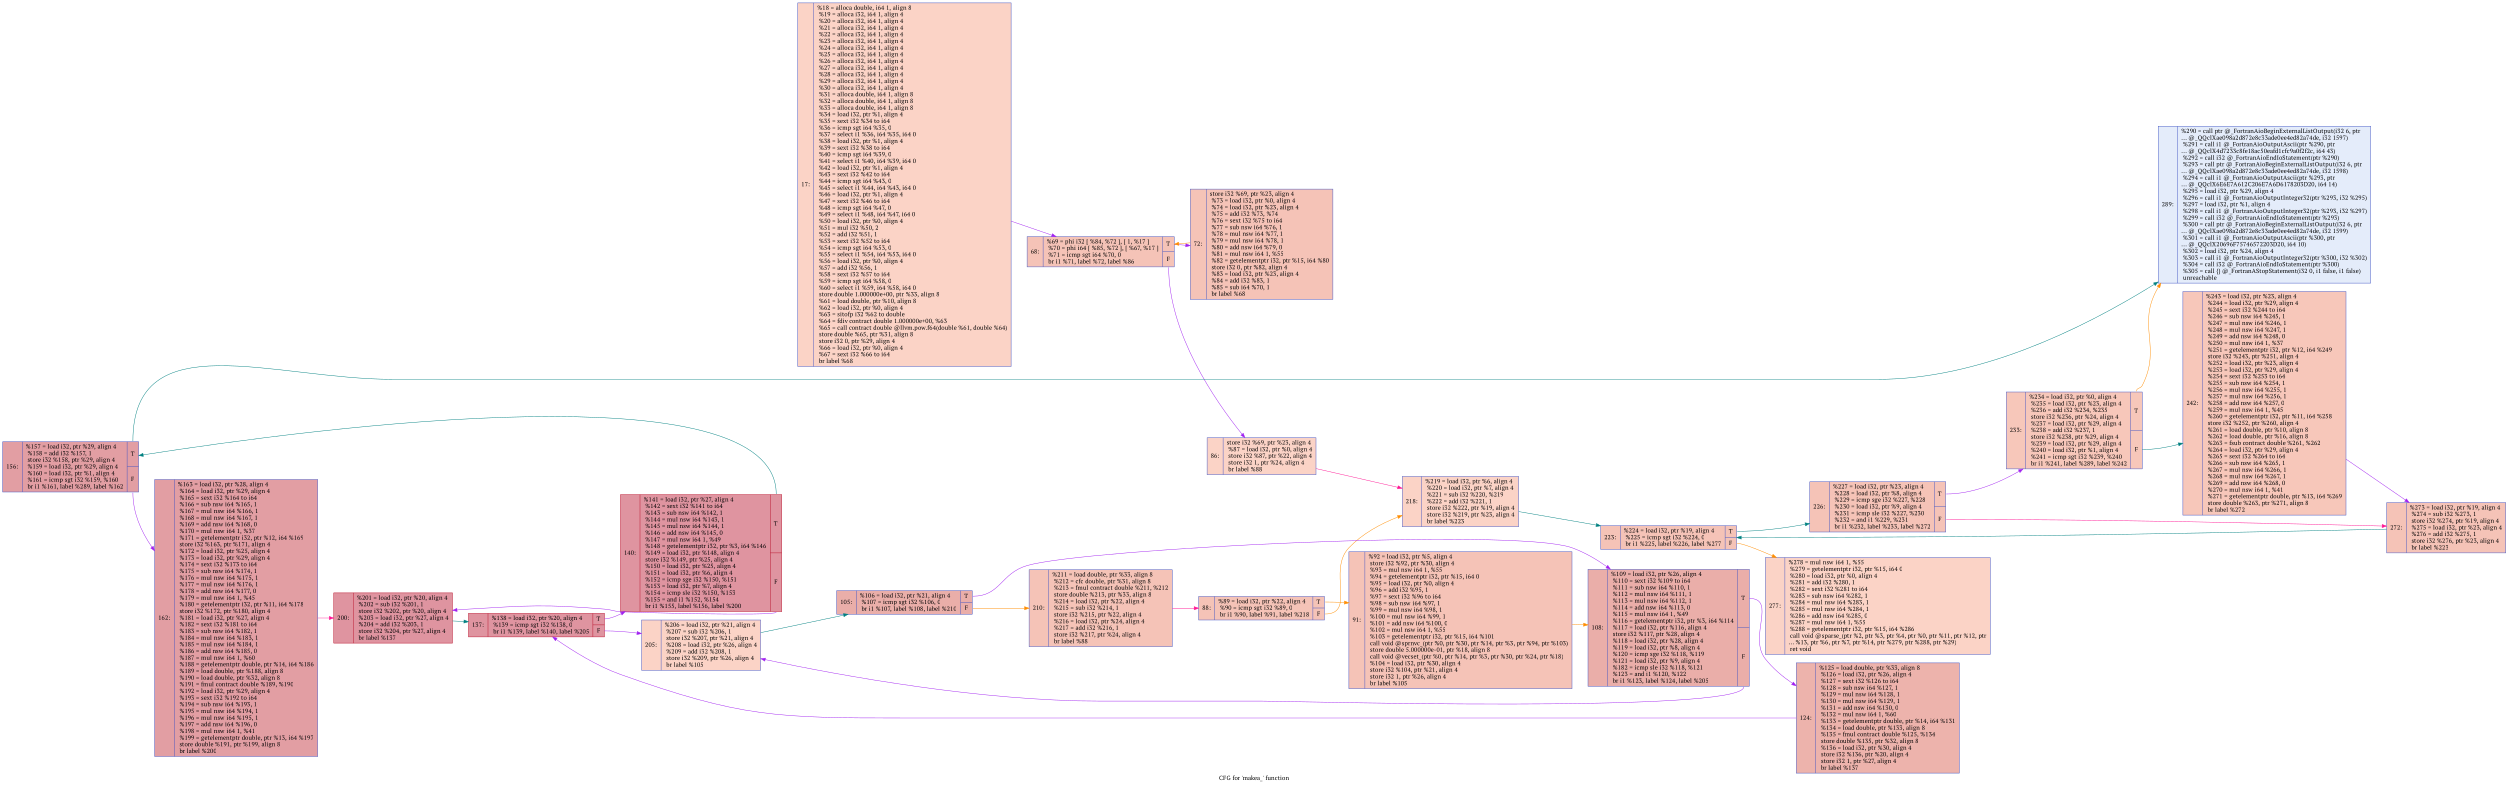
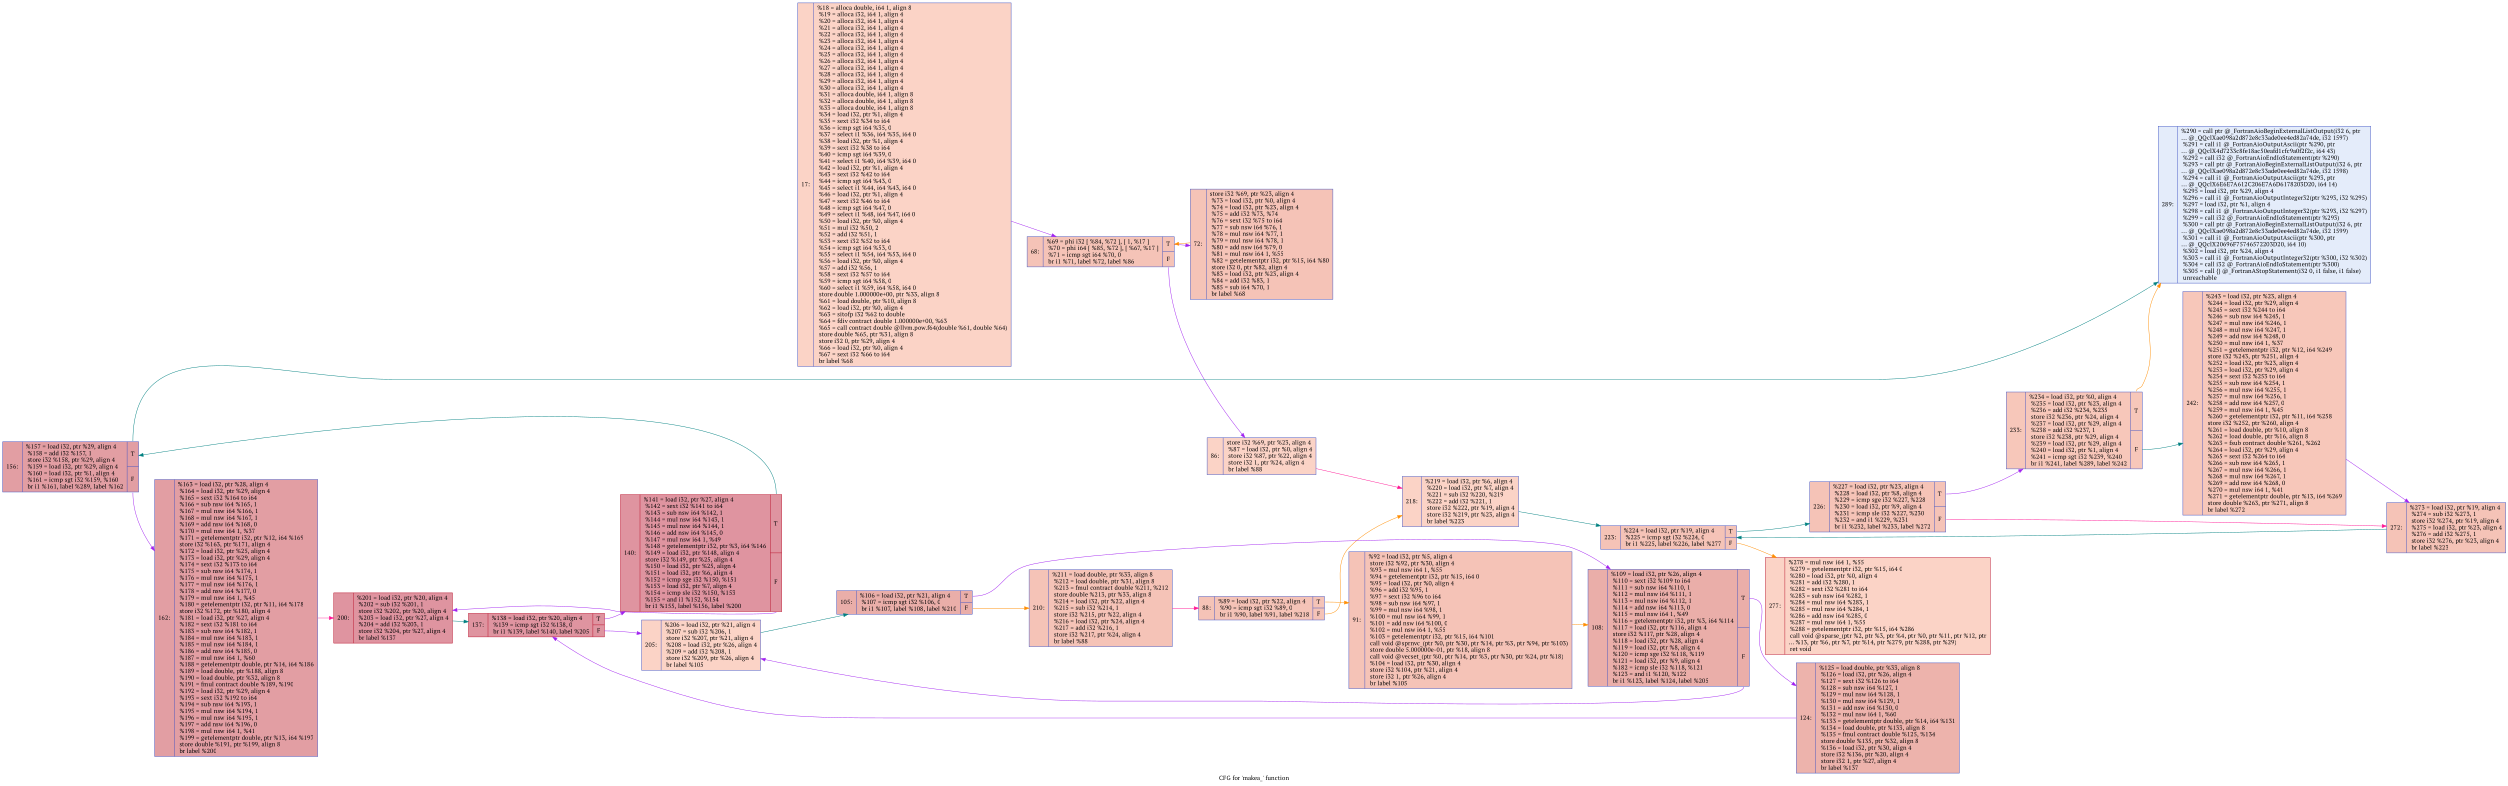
node "210:": text "%212 = cfc double, ptr %31, align 8" -> "%212 = load double, ptr %31, align 8"
node "277:": color #3d50c3ff -> #b70d28ff
